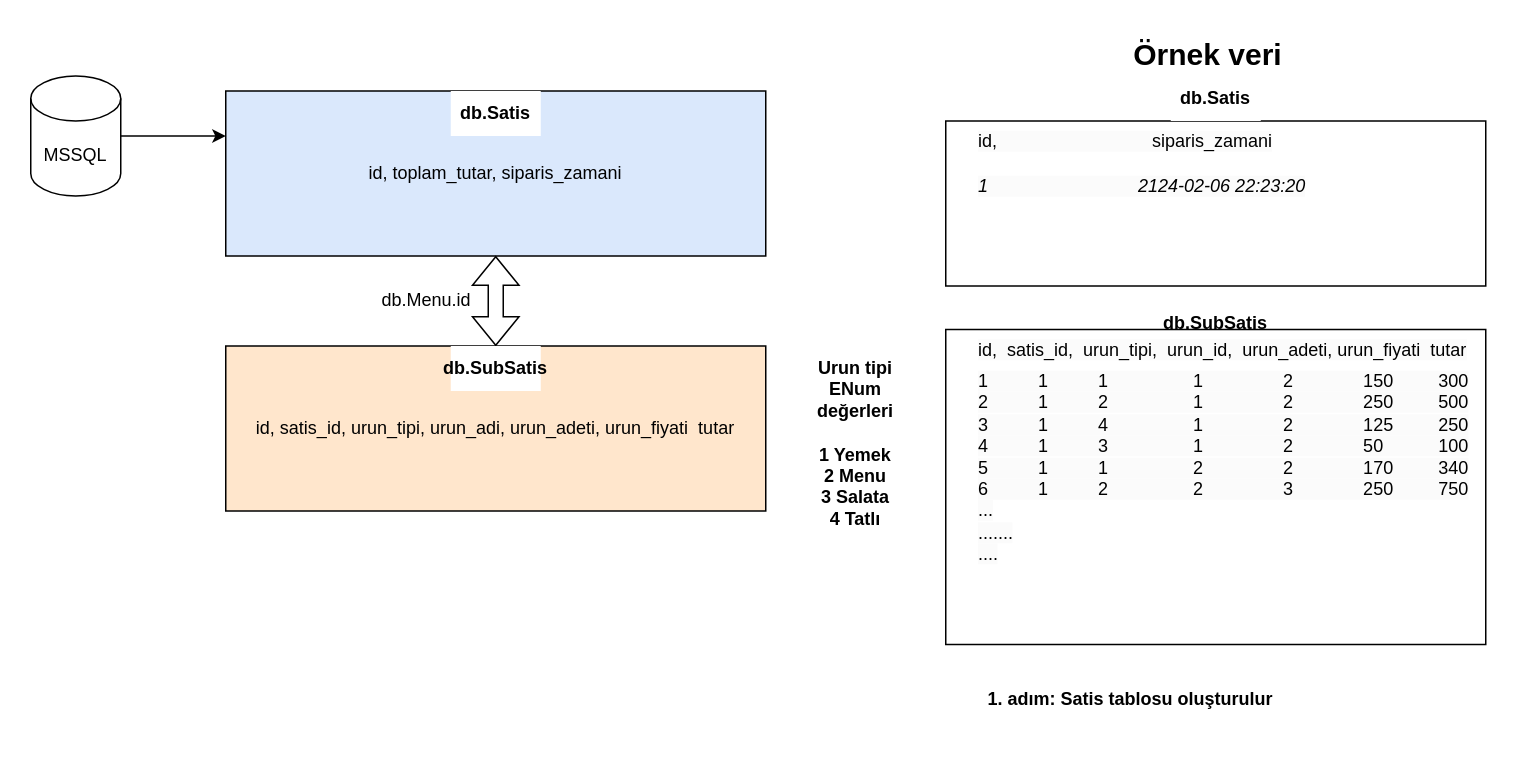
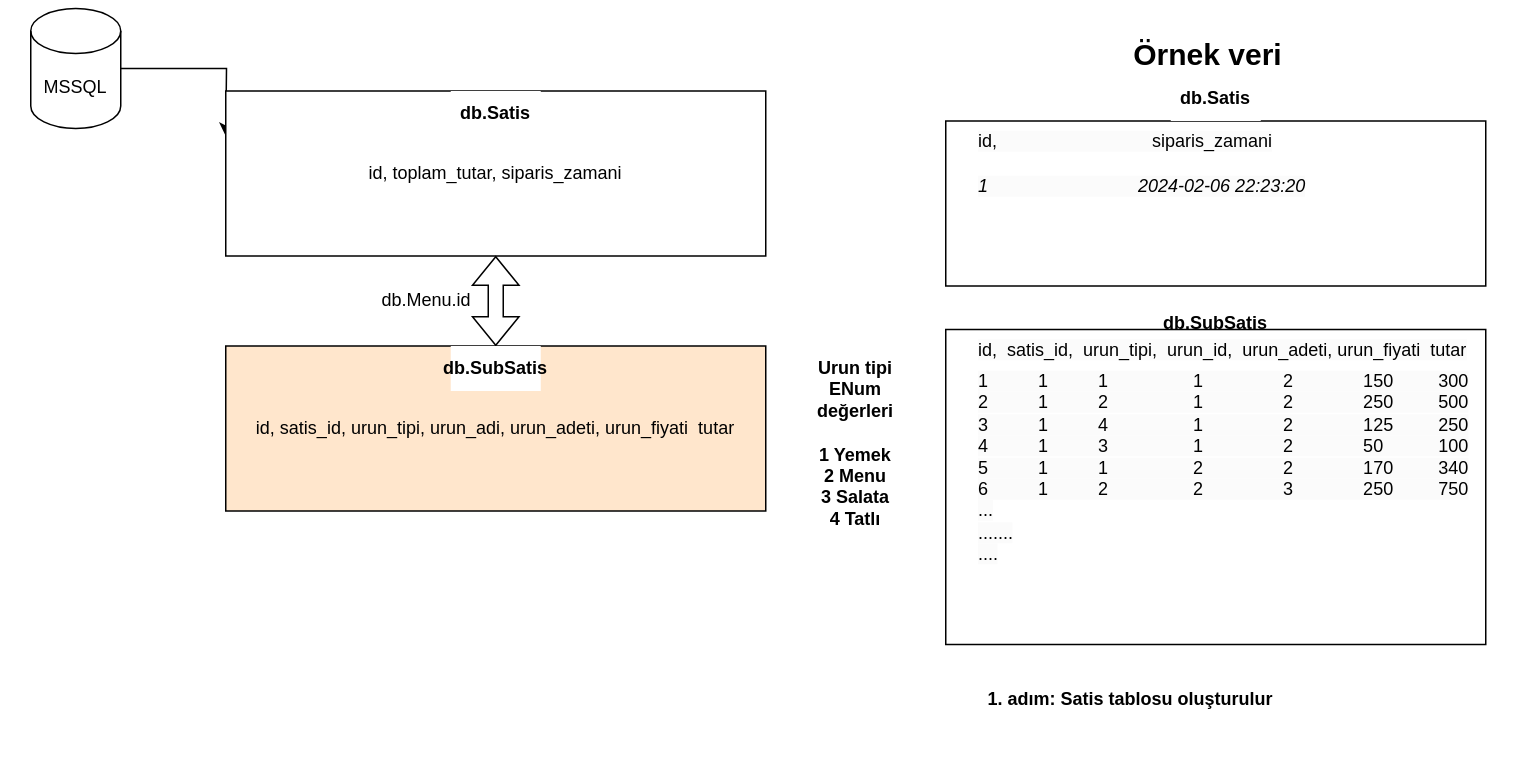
node "MSSQL": moved (76, 136) -> (76, 68)
node "id, toplam_tutar, siparis_zamani": fillcolor #dae8fc -> #ffffff
node "1 2124-02-06 22:23:20": label "1 2124-02-06 22:23:20" -> "1 2024-02-06 22:23:20"
